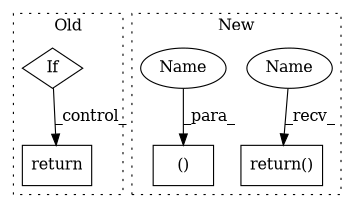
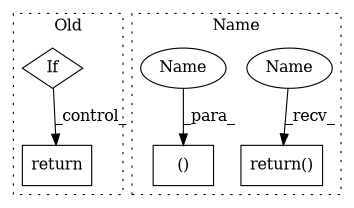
cluster "New": label "New" -> "Name"
